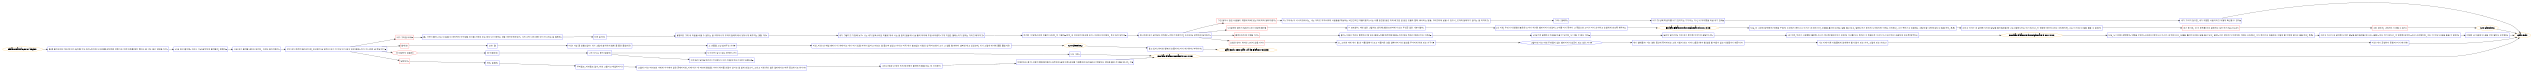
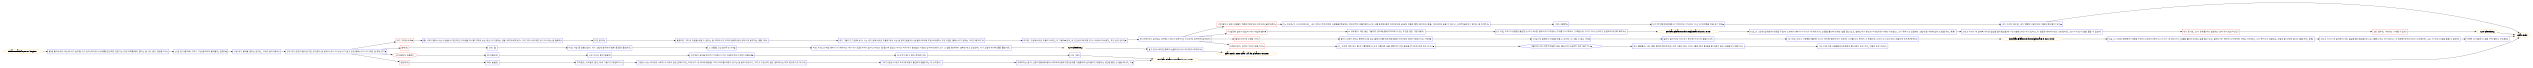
node "미안. 내가 공정하지 못했어. 다시 얘기해.": removed
edge "나도 다시는 묻지 않을게." -> "넌 도무지 알 수 없는 존재라니까.": now "그런 일이 일어날 때까지 기다렸다가 네가 어떻게 하는지 봐야 되겠는걸?" -> "넌 도무지 알 수 없는 존재라니까."
